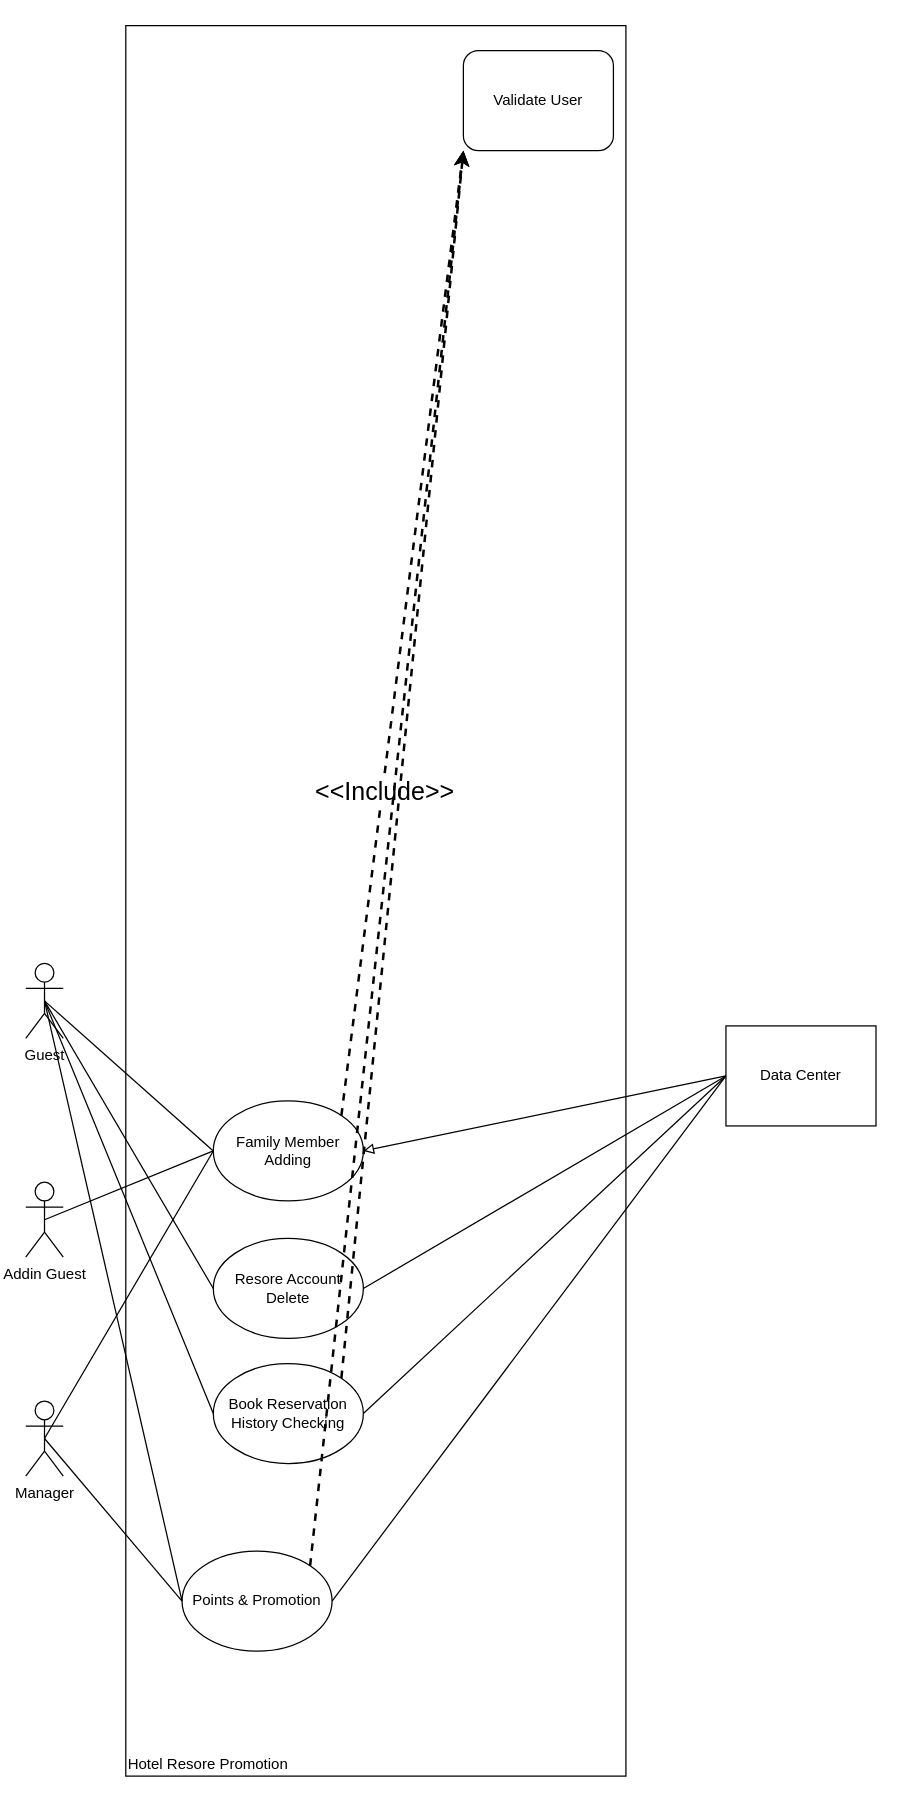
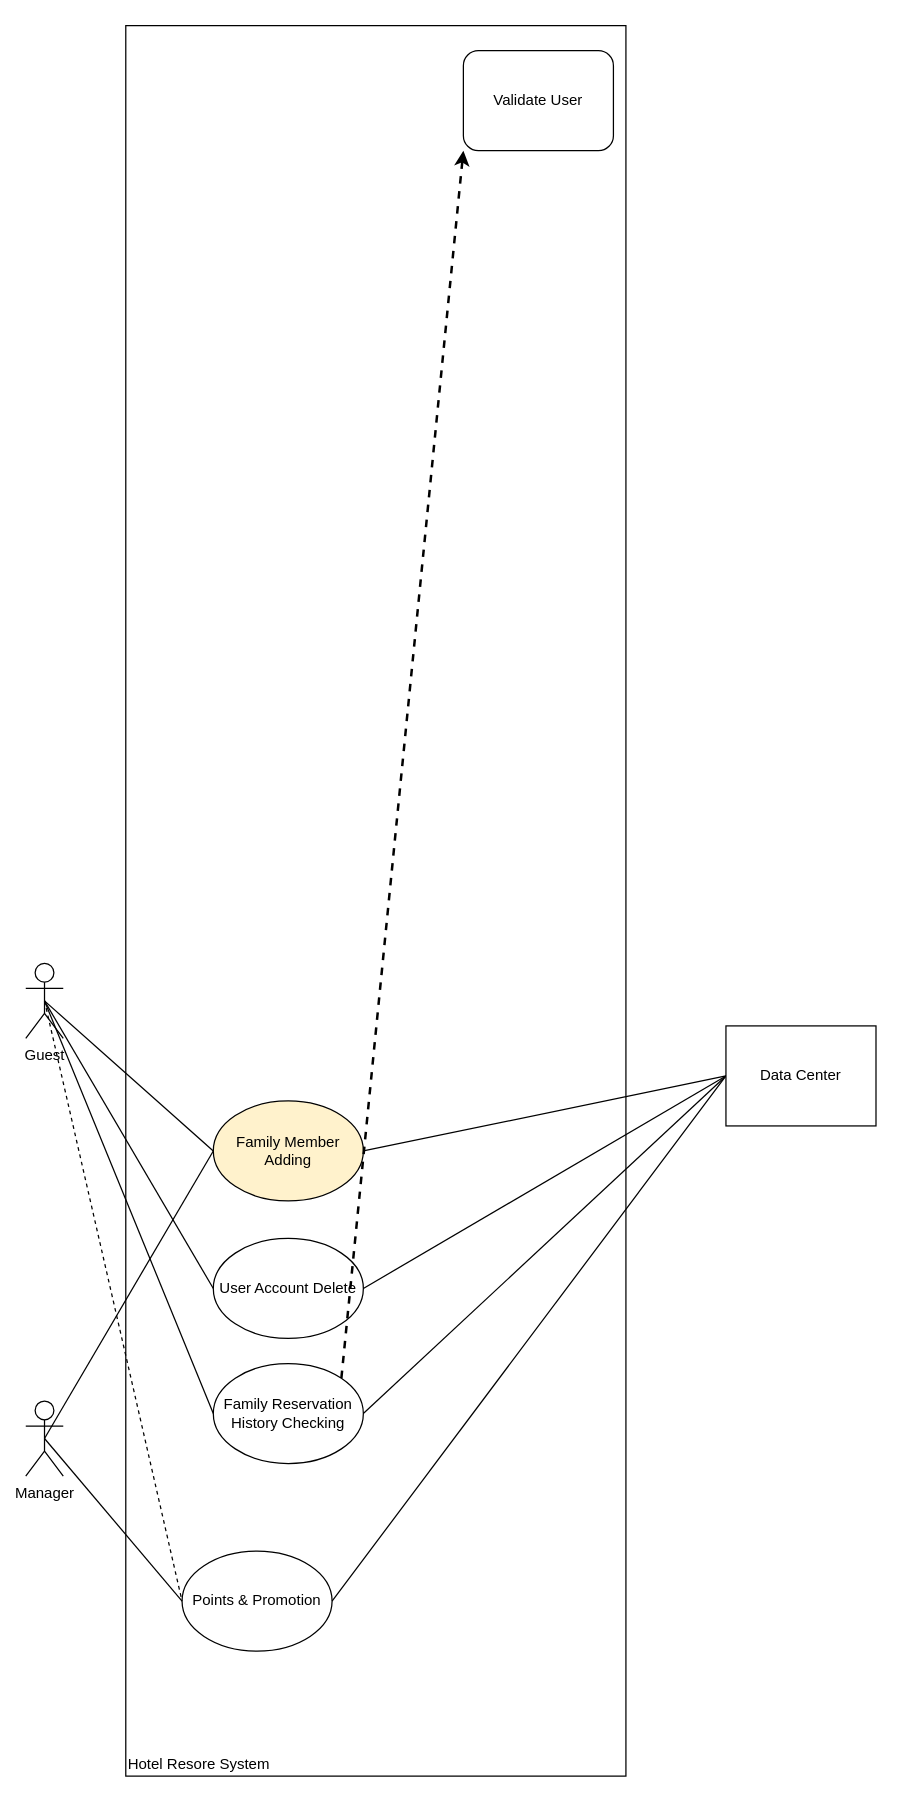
edge "Family Member Adding" -> "Validate User": removed, label "<<Include>>"
node "Hotel Resore Promotion": label "Hotel Resore Promotion" -> "Hotel Resore System"
edge "Points & Promotion" -> "Validate User": removed
edge "Data Center" -> "Family Member Adding": arrowhead block -> none
node "Family Member Adding": fillcolor #ffffff -> #fff2cc
edge "Family Member Adding" -- "Addin Guest": removed
node "Addin Guest": removed
node "Resore Account Delete": label "Resore Account Delete" -> "User Account Delete"
edge "Guest" -- "Points & Promotion": style solid -> dashed
node "Book Reservation History Checking": label "Book Reservation History Checking" -> "Family Reservation History Checking"
